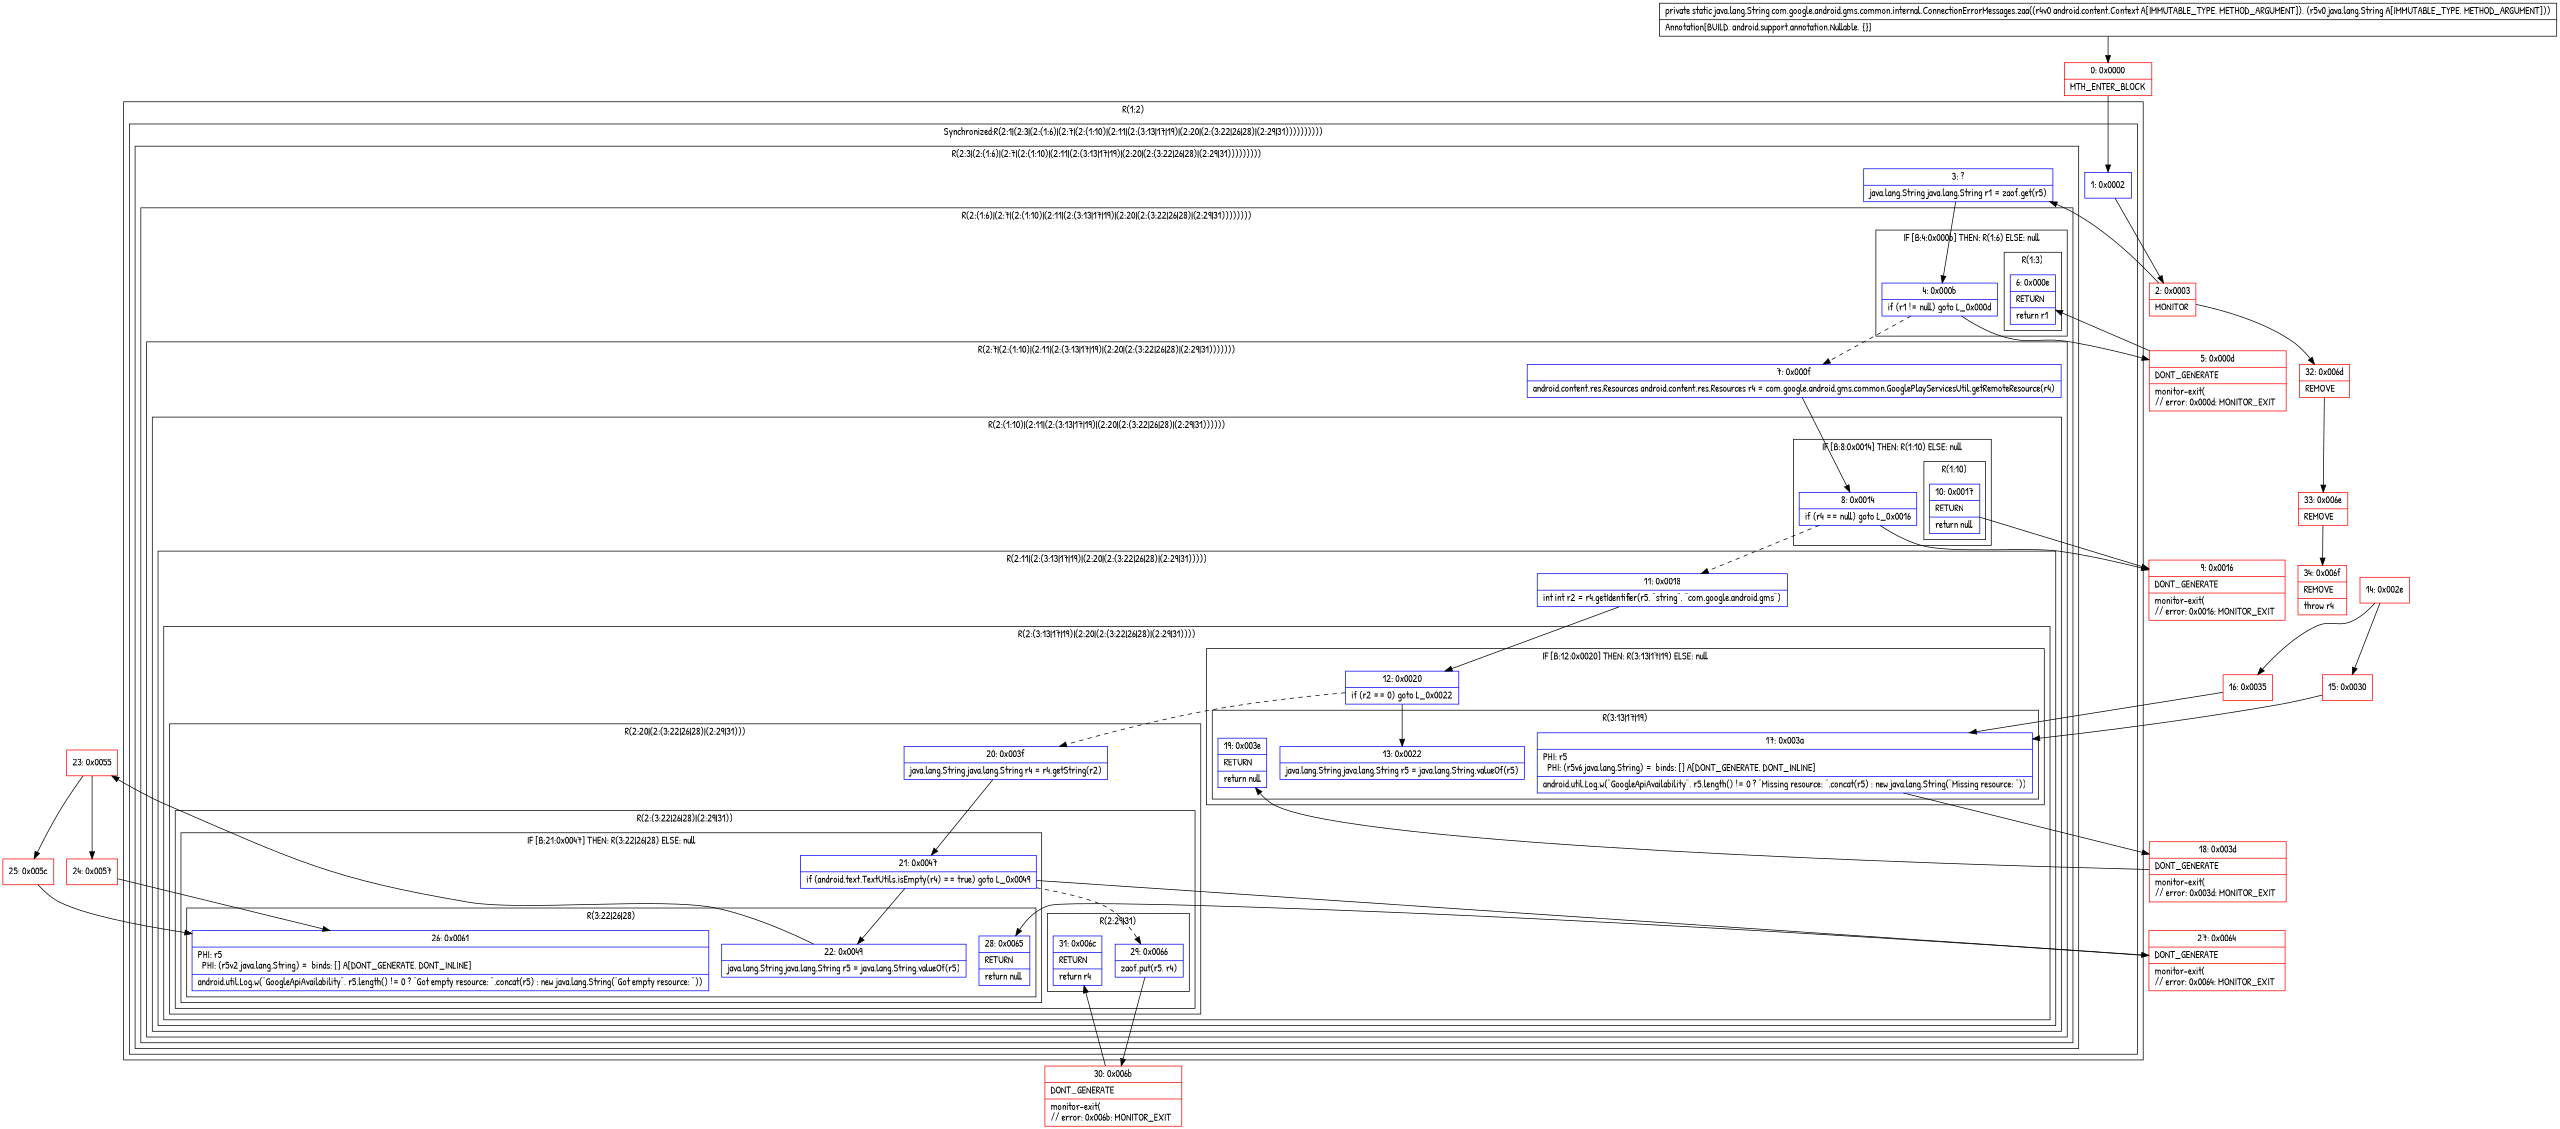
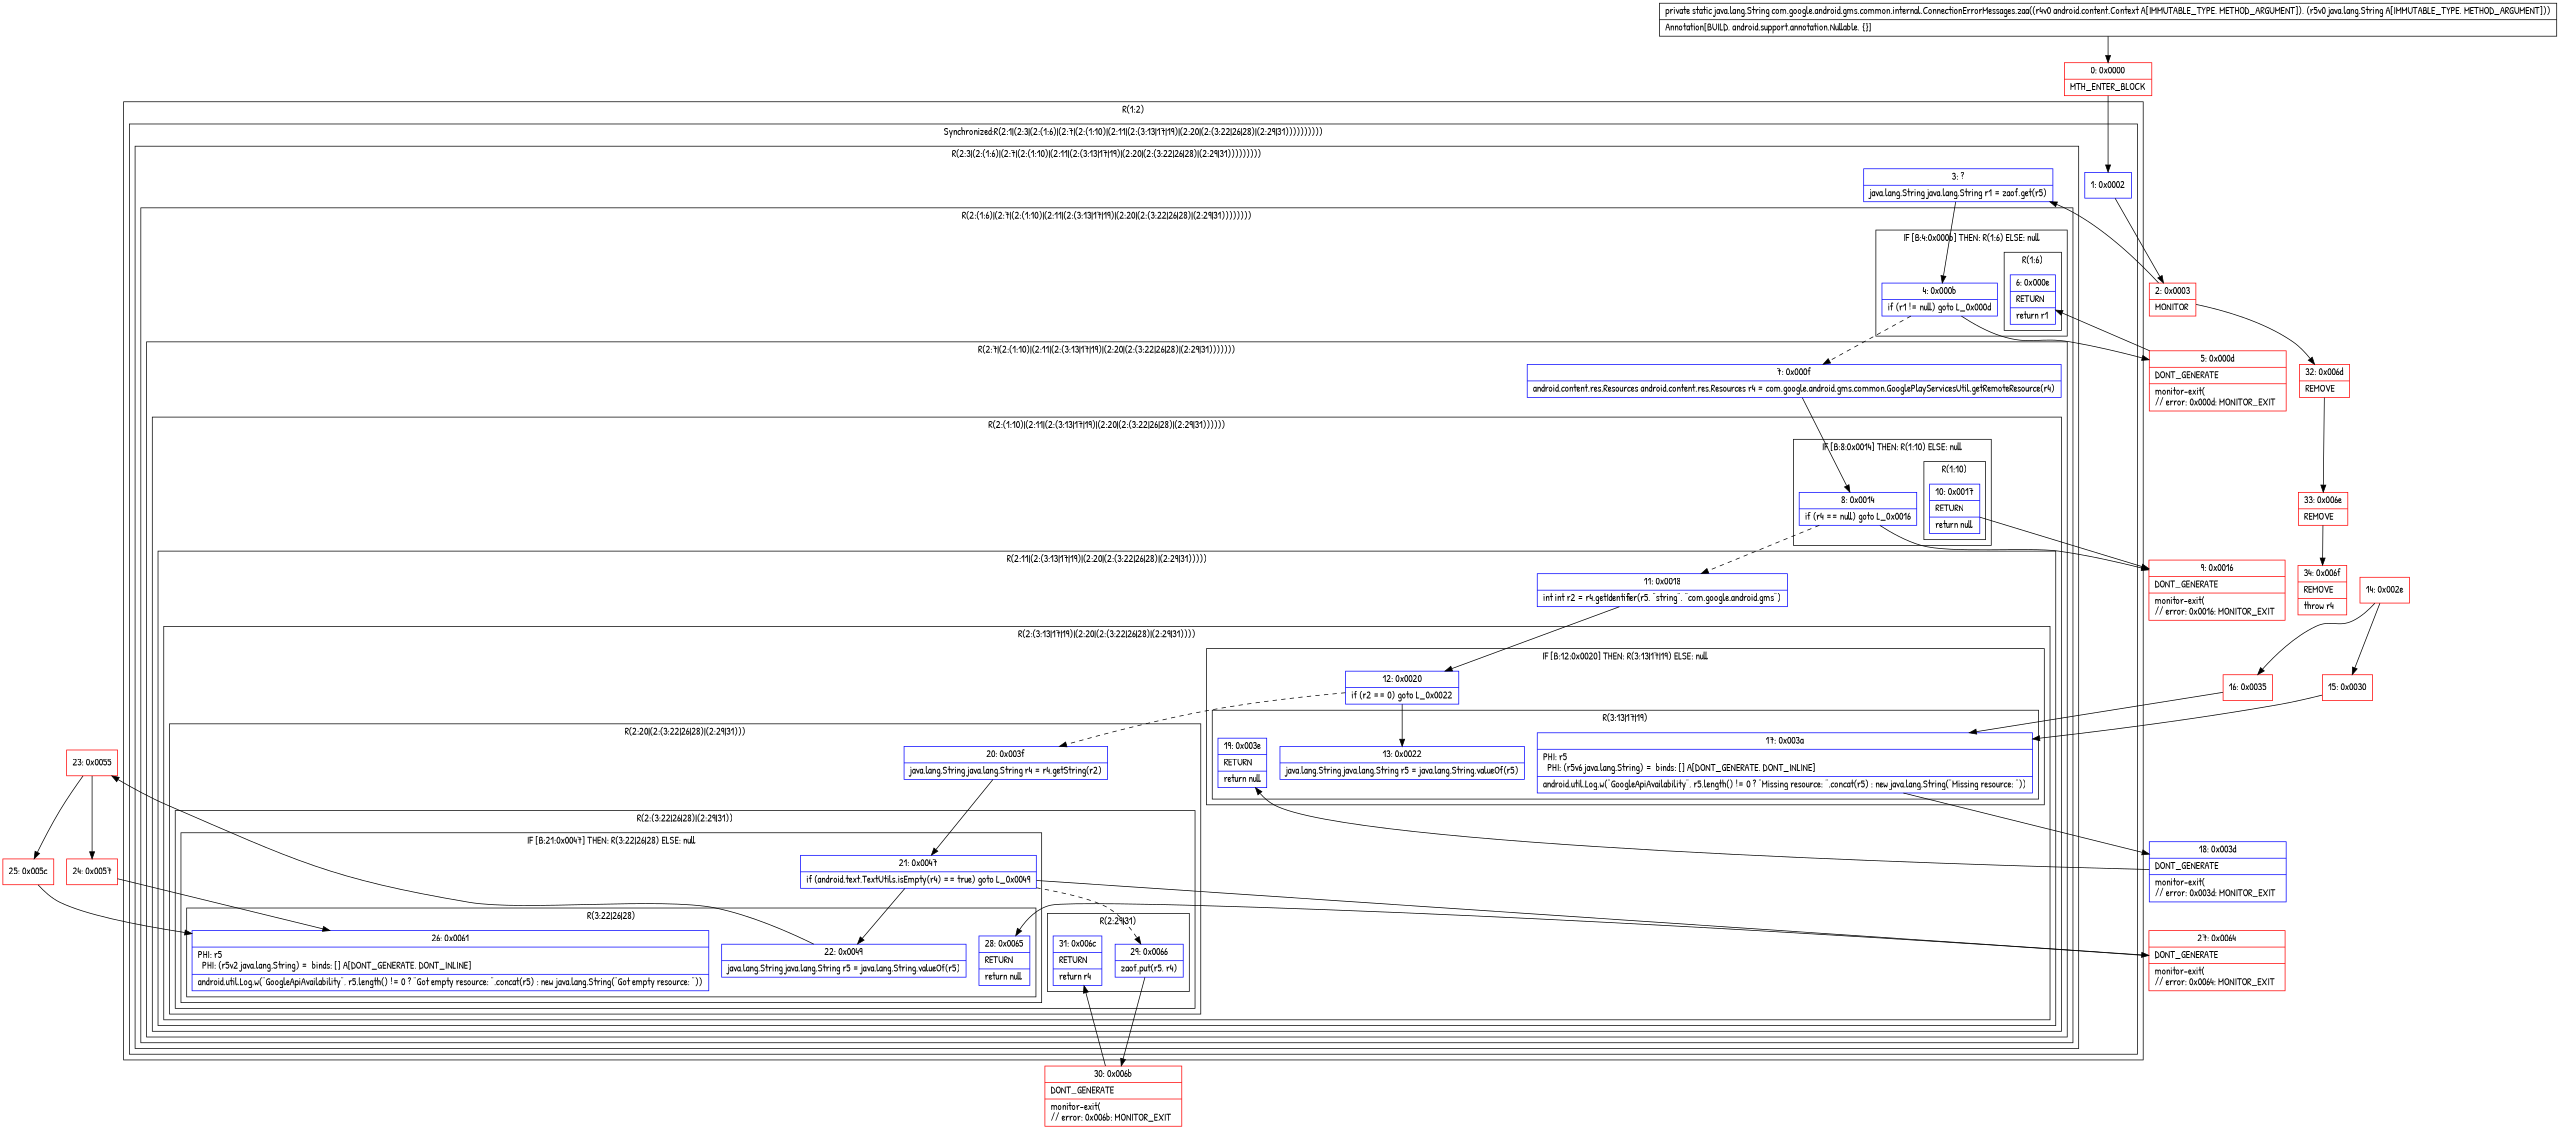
cluster "R(1:3)": label "R(1:3)" -> "R(1:6)"
node "18: 0x003d": color red -> blue
